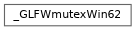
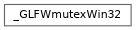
node "_GLFWmutexWin62": label "_GLFWmutexWin62" -> "_GLFWmutexWin32"
